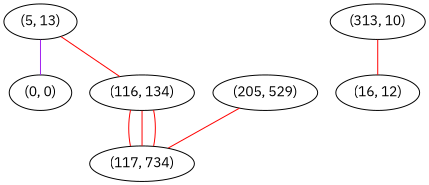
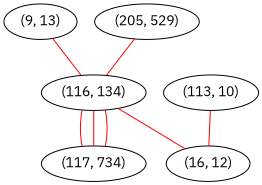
node "(5, 13)": label "(5, 13)" -> "(9, 13)"
node "(313, 10)": label "(313, 10)" -> "(113, 10)"
node "(0, 0)": removed
edge "(205, 529)" -- "(117, 734)": now "(205, 529)" -- "(116, 134)"
edge "(116, 134)" -- "(16, 12)": added
